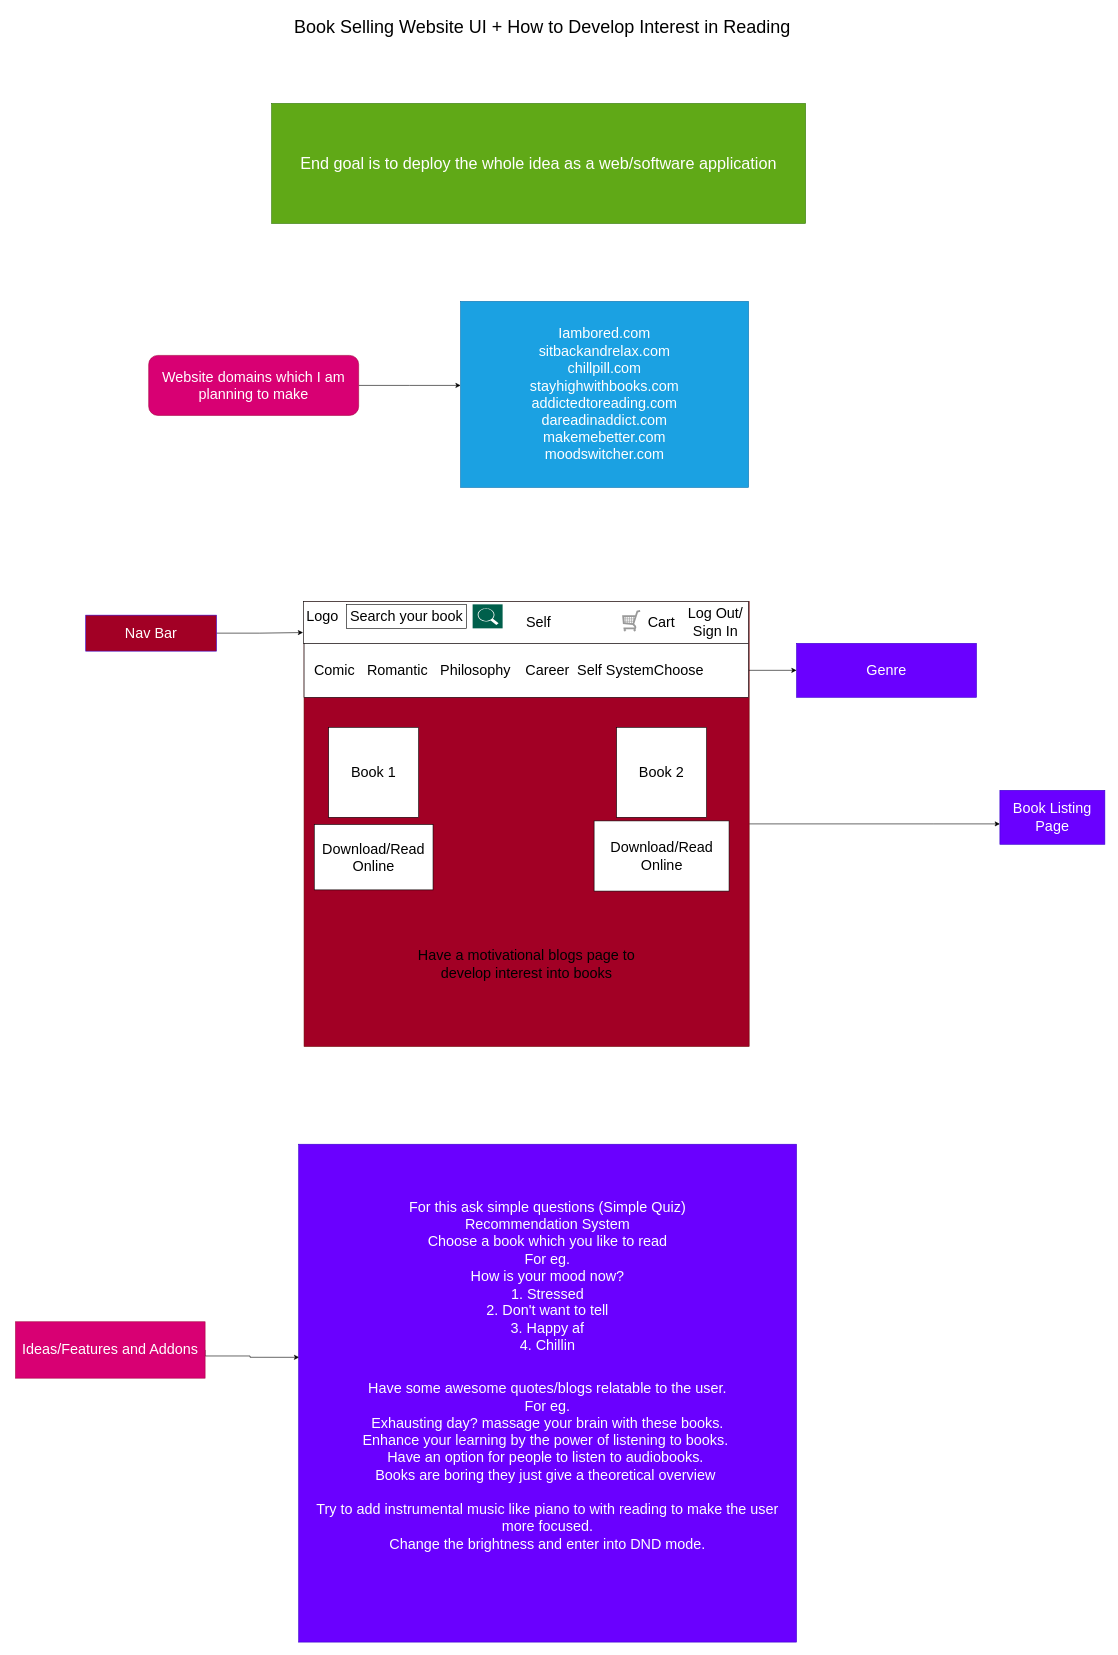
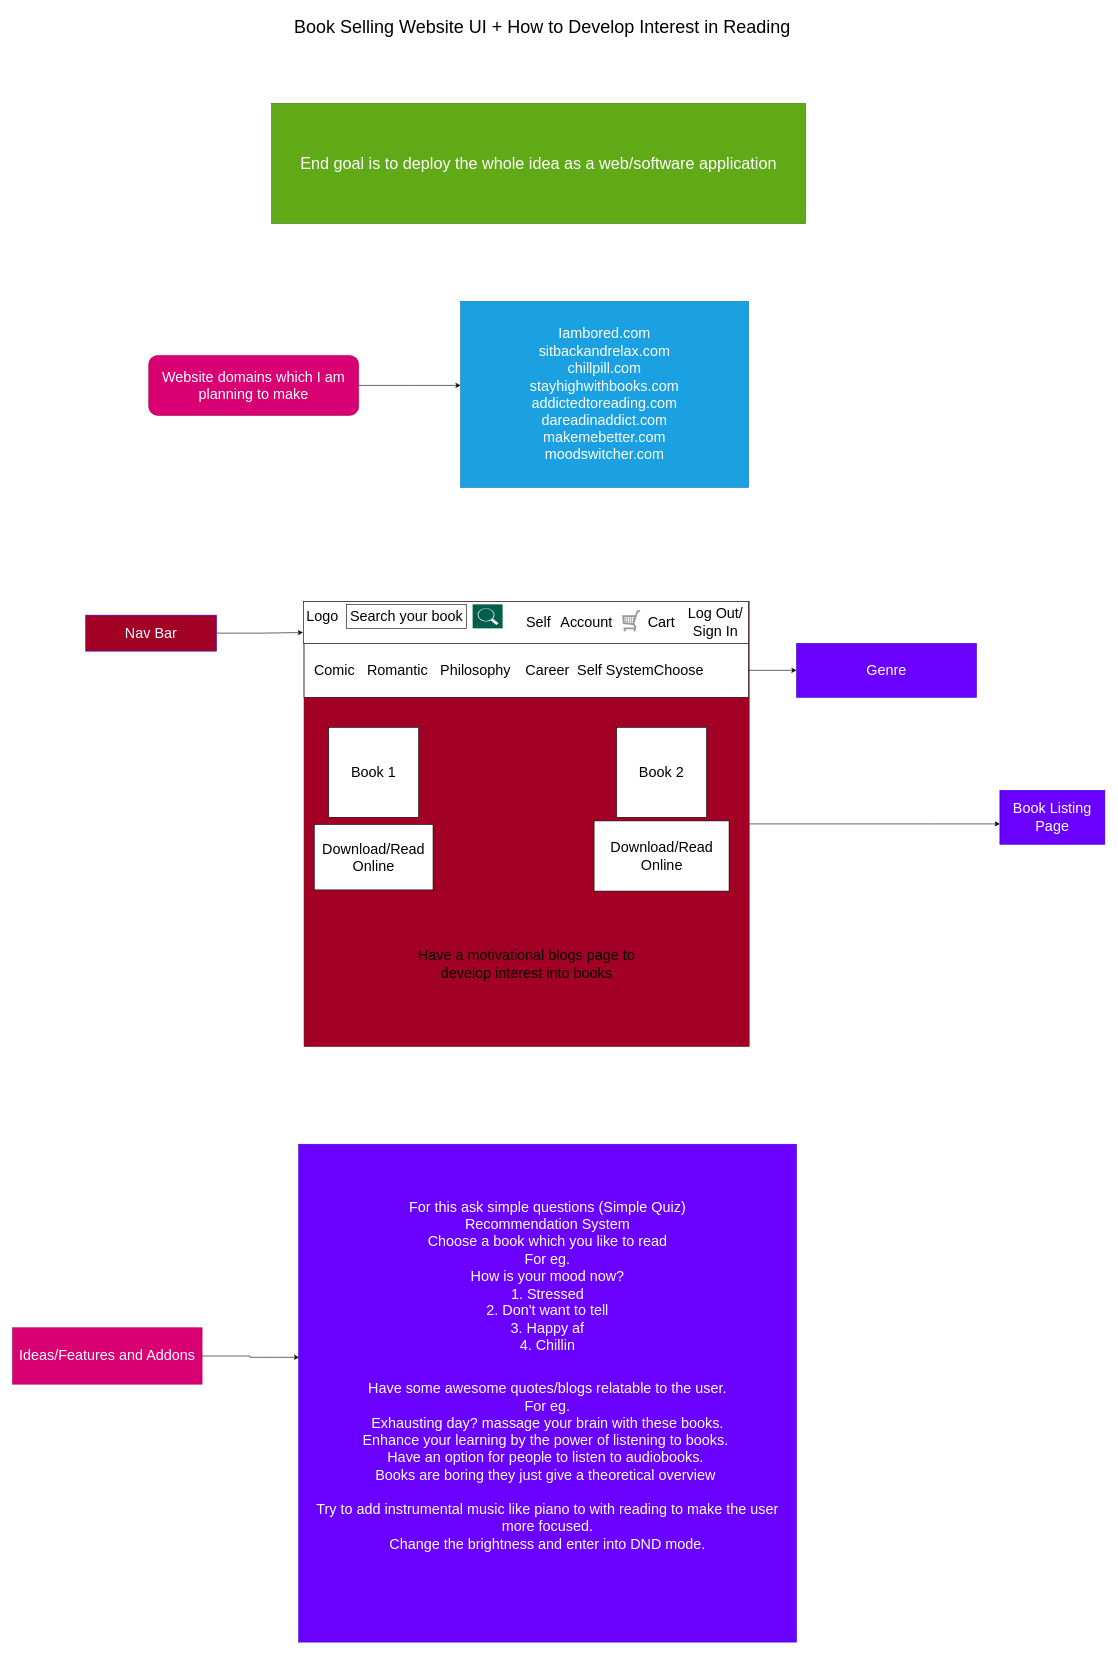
node "Account": added
node "Ideas/Features and Addons": moved (110, 1350) -> (107, 1356)
